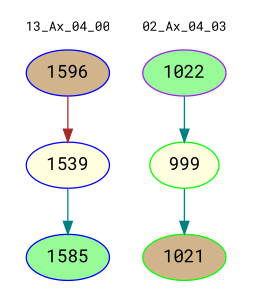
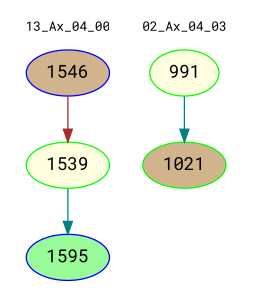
node "1596": label "1596" -> "1546"
node "1022": removed
node "1539": color blue -> green
node "999": label "999" -> "991"
node "1585": label "1585" -> "1595"
